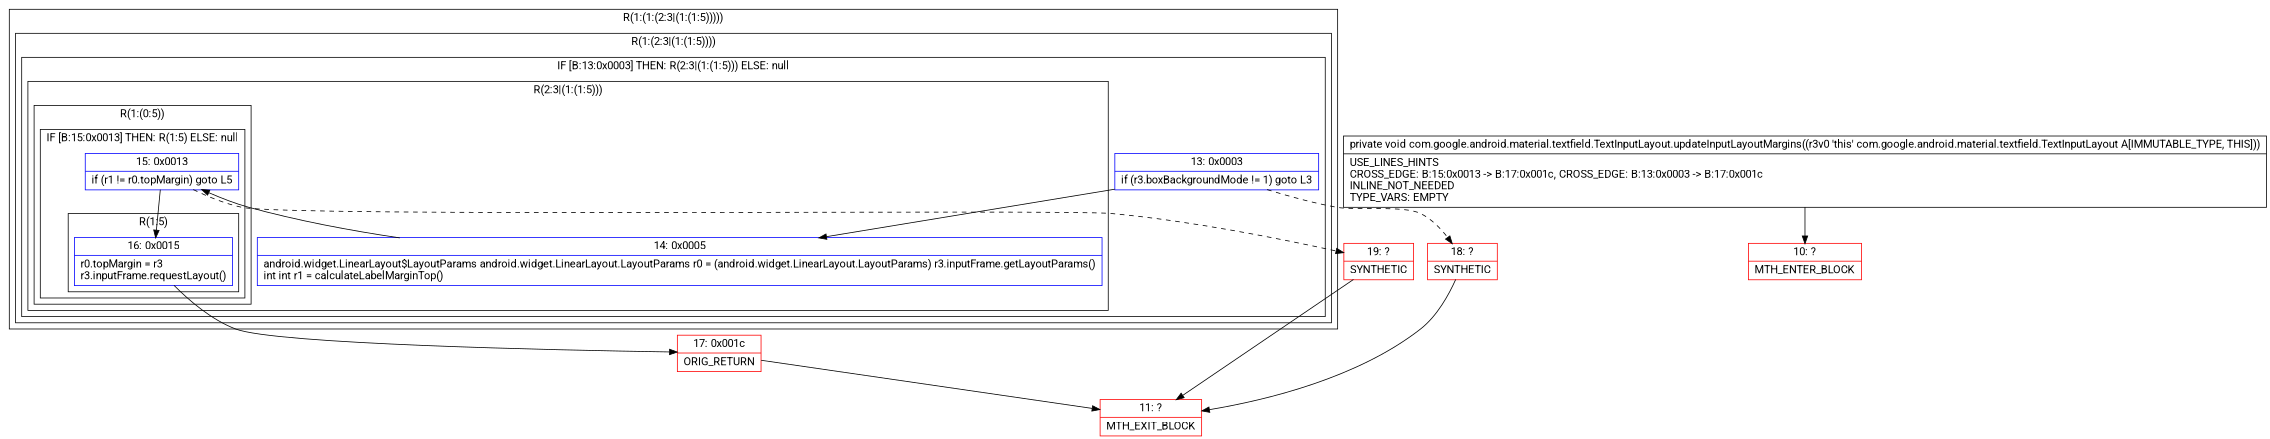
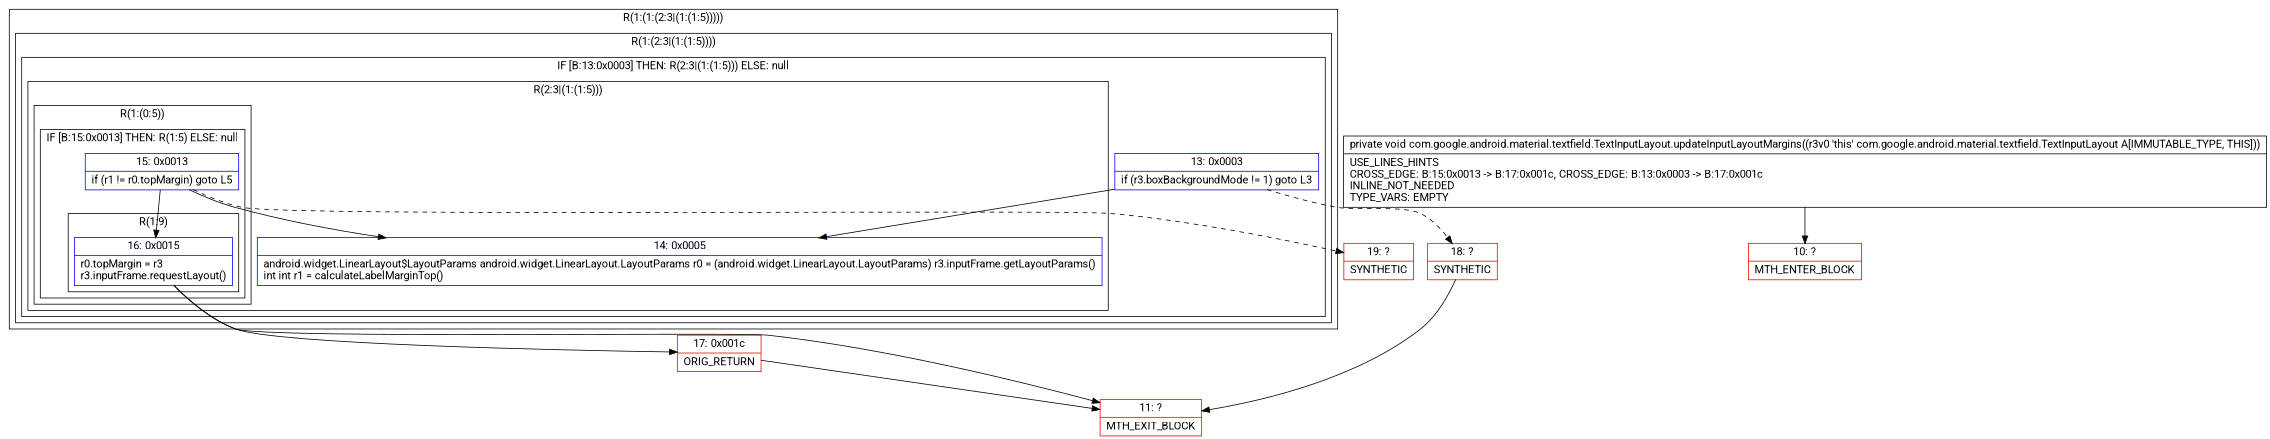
edge "14: 0x0005" -> "15: 0x0013": reversed
cluster "R(1:5)": label "R(1:5)" -> "R(1:9)"
edge "19: ?" -> "11: ?": now "16: 0x0015" -> "11: ?"
